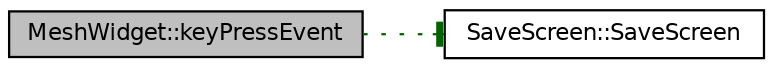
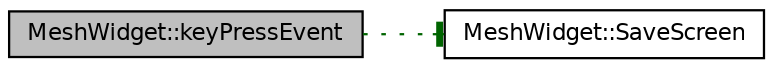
node "SaveScreen::SaveScreen": label "SaveScreen::SaveScreen" -> "MeshWidget::SaveScreen"
